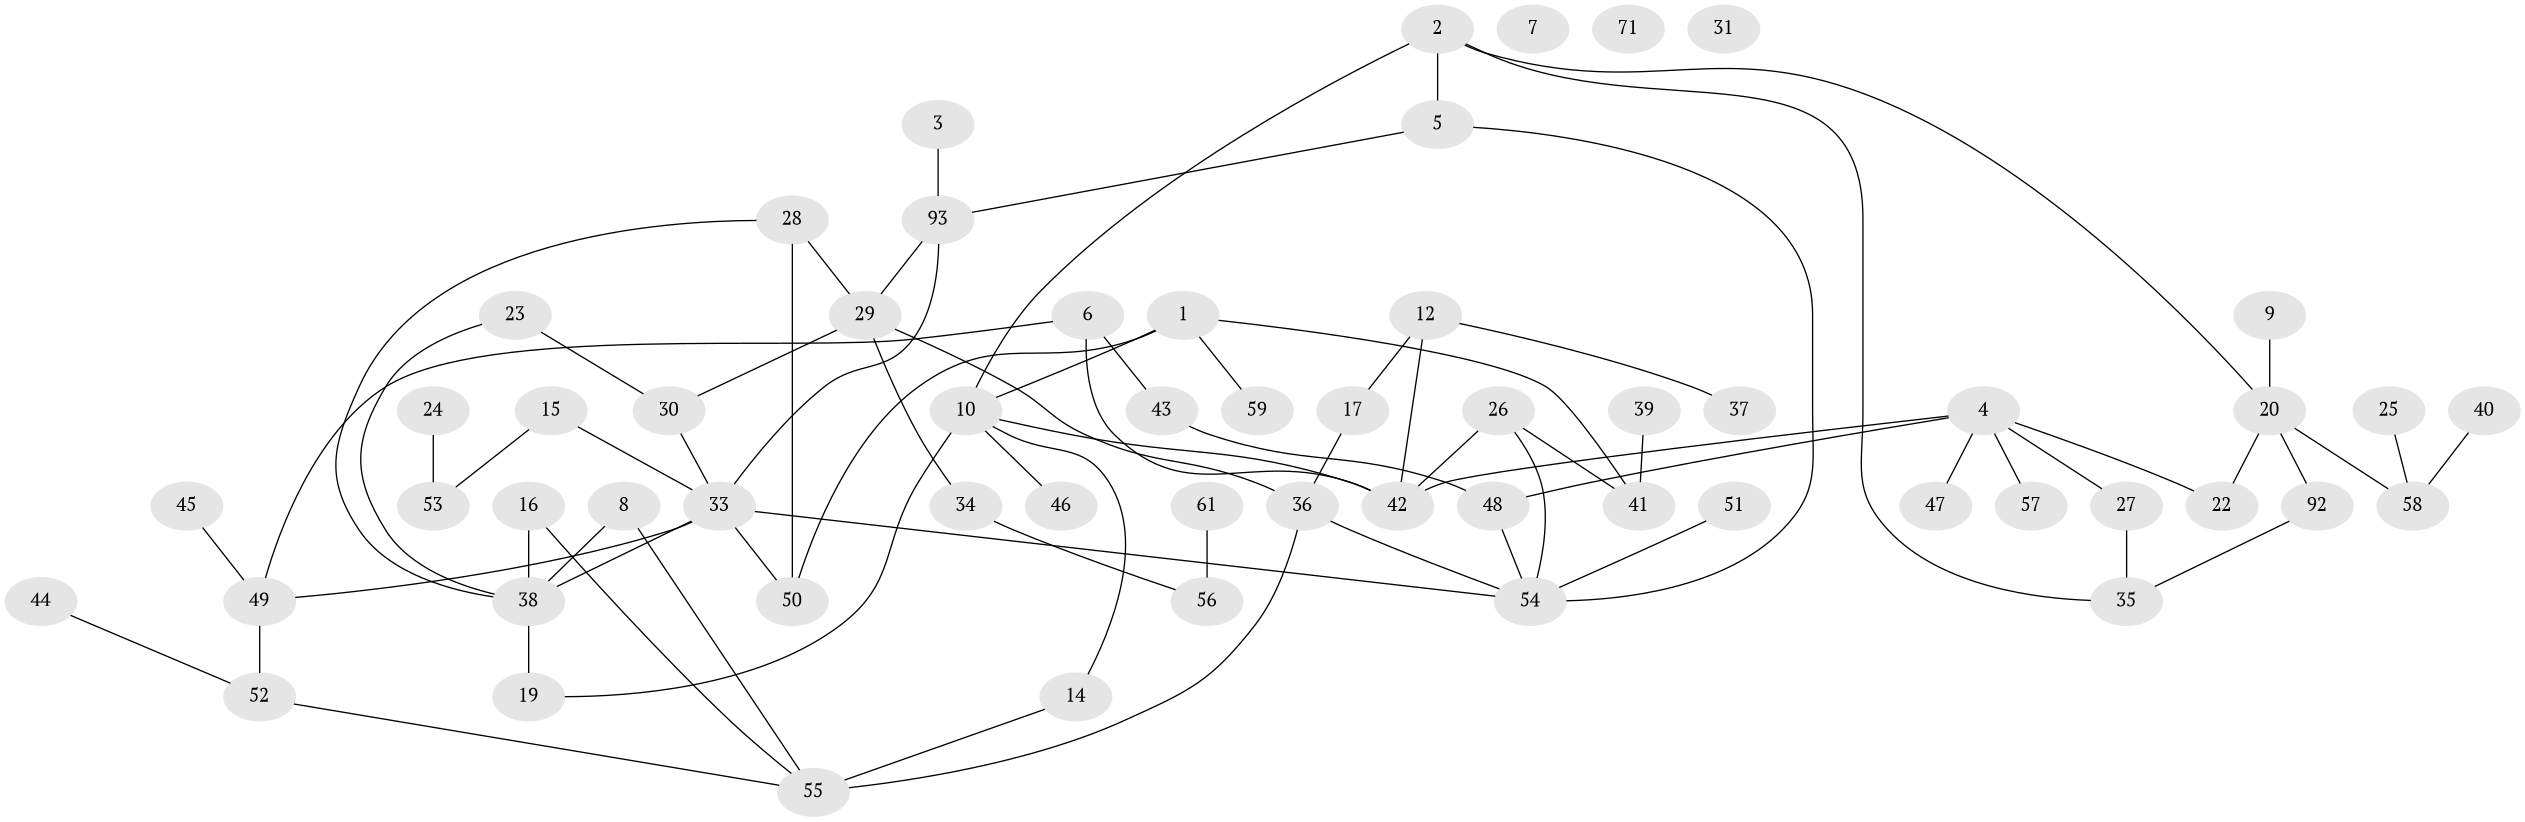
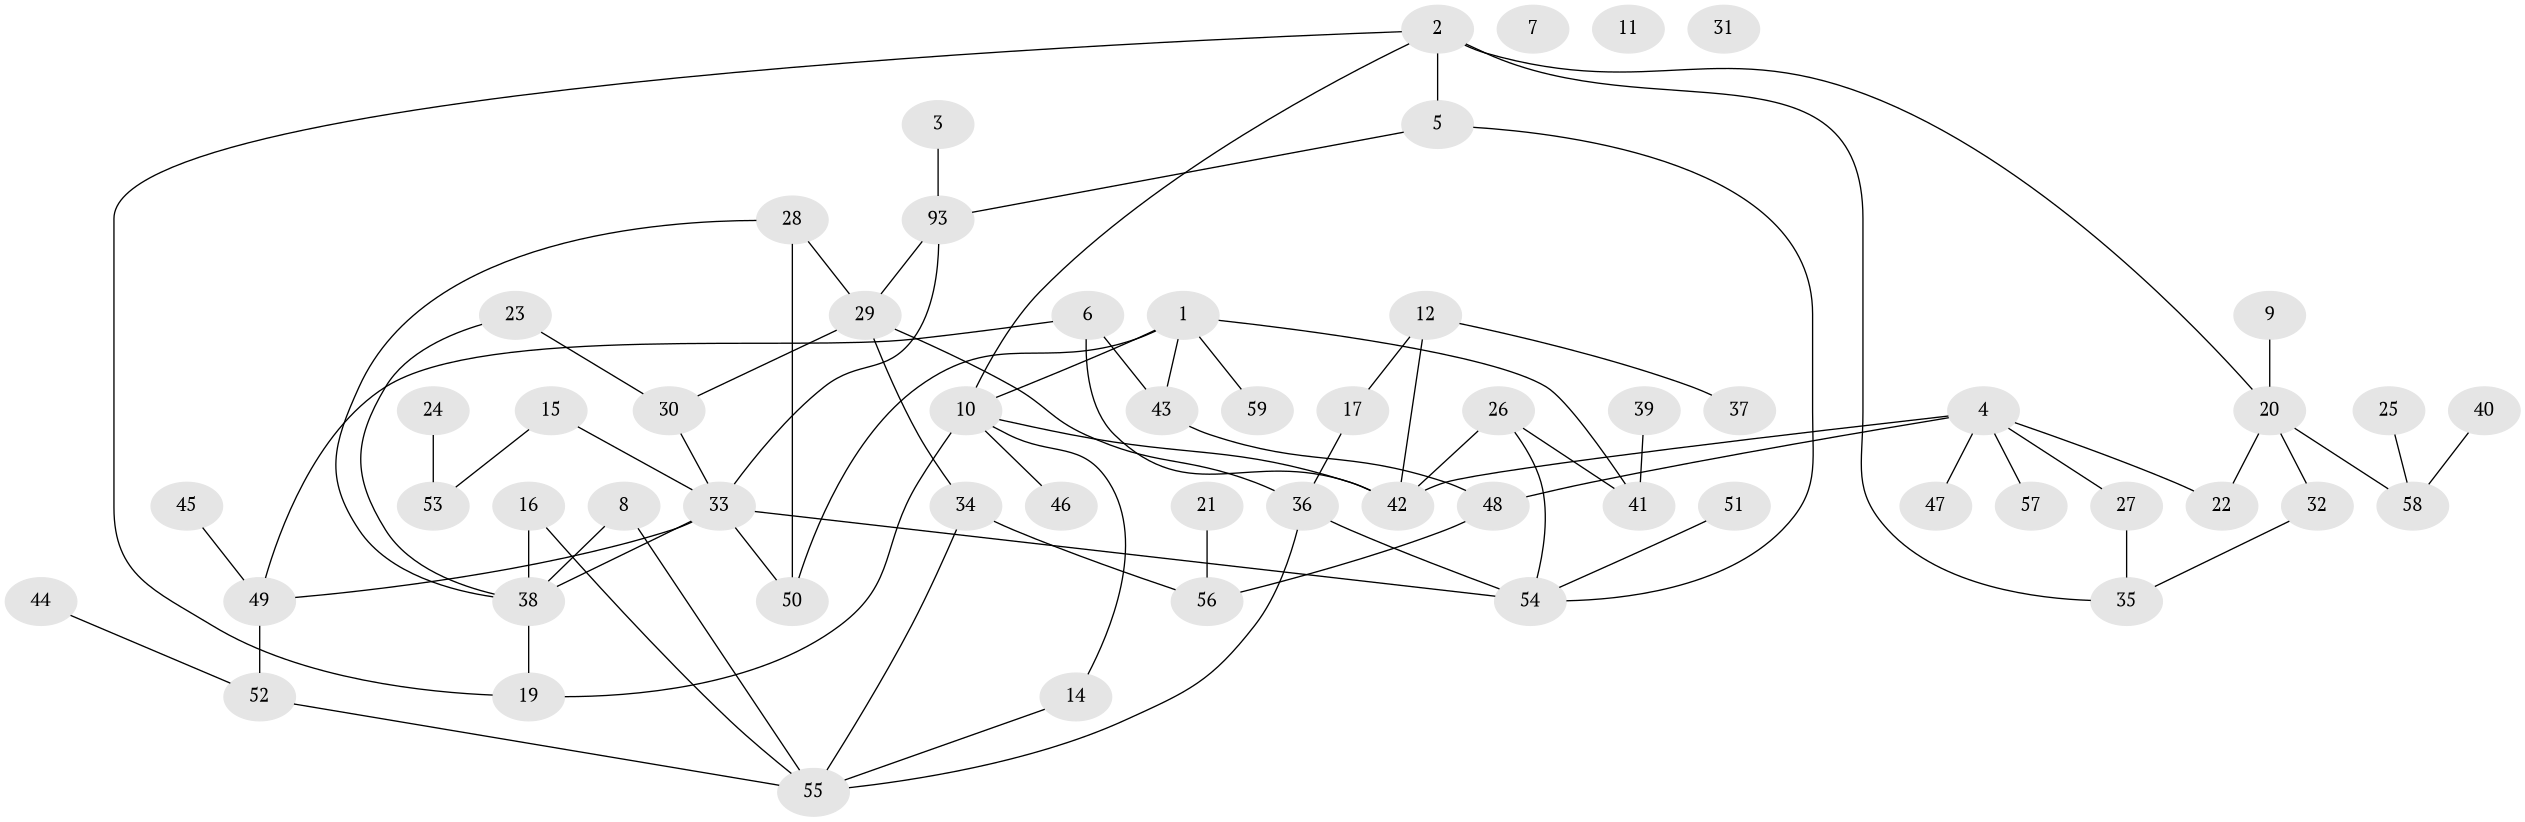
node "71": label "71" -> "11"
edge "2" -- "19": added
edge "1" -- "43": added
node "61": label "61" -> "21"
node "92": label "92" -> "32"
edge "48" -- "54": now "48" -- "56"
edge "34" -- "55": added
